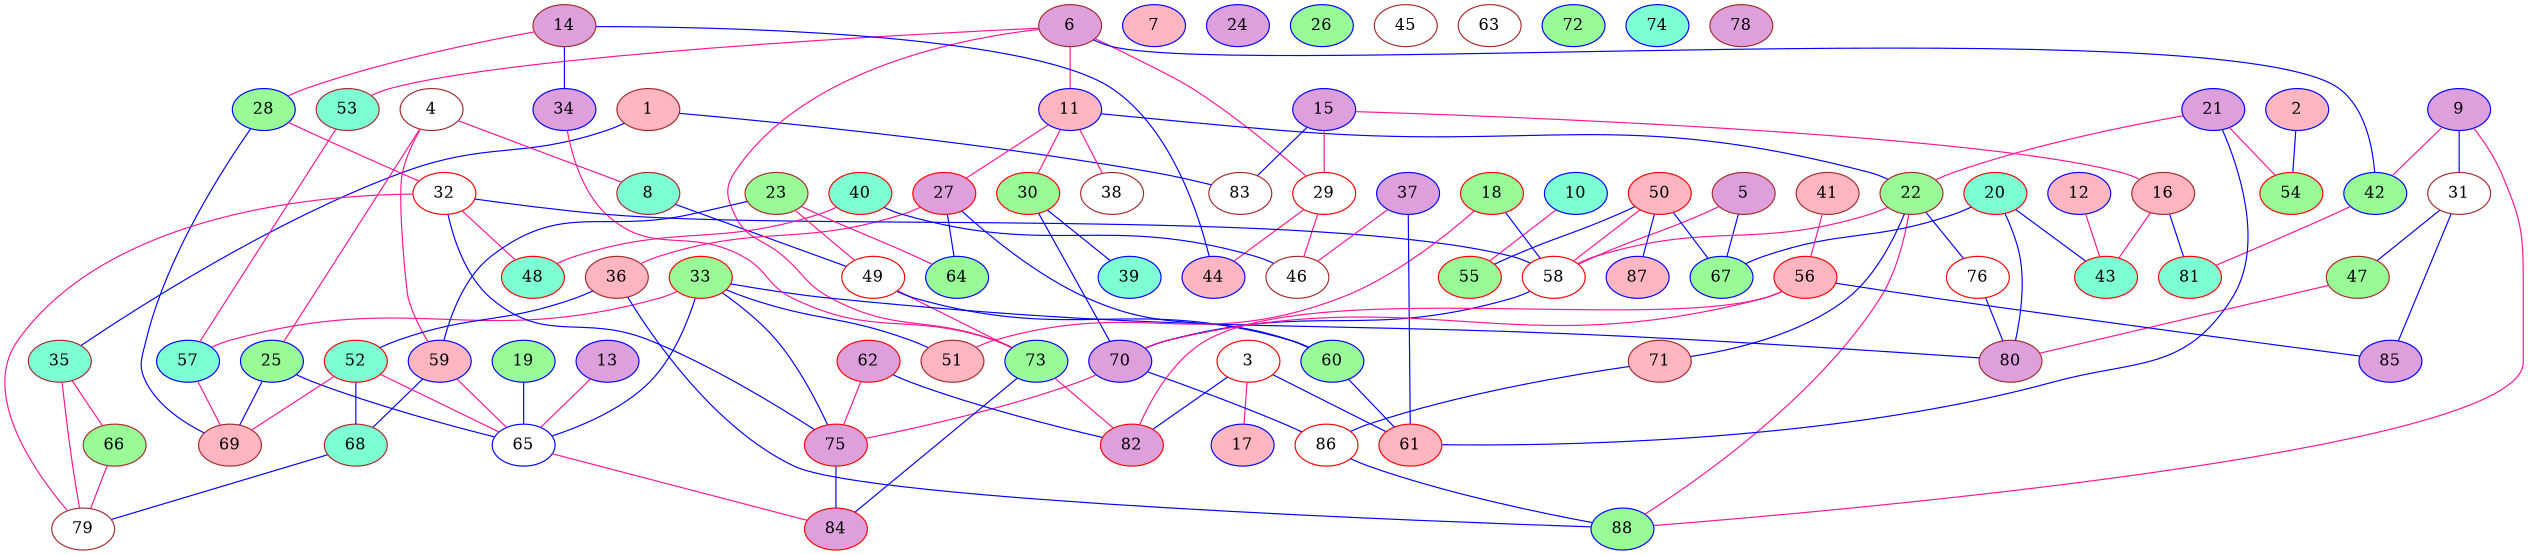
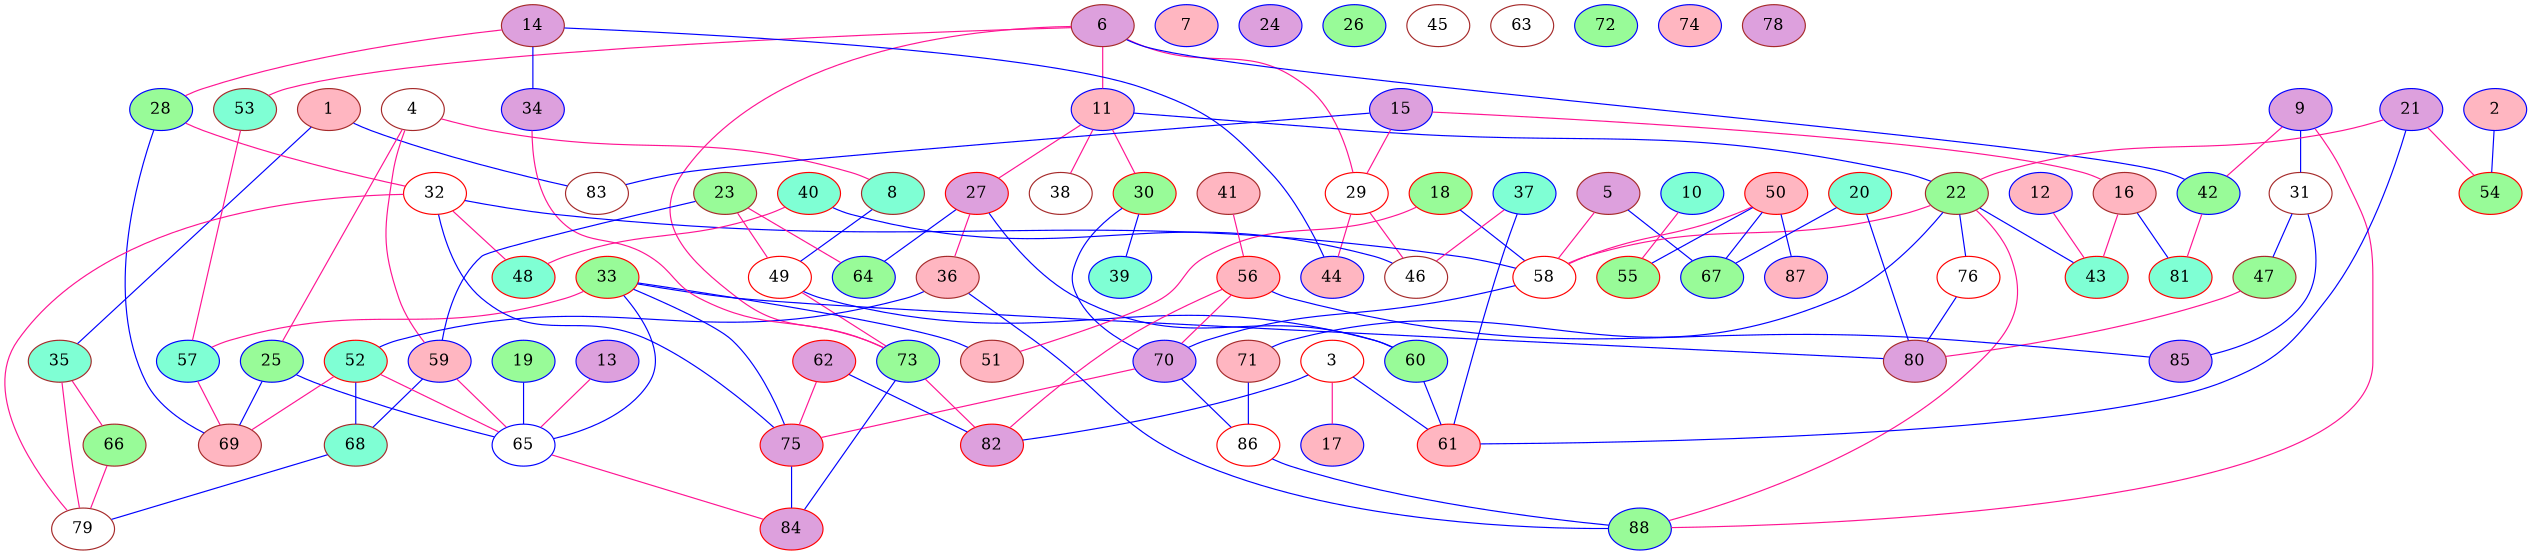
node "74": fillcolor aquamarine -> lightpink
node "37": fillcolor plum -> aquamarine
edge "20" -- "43": now "22" -- "43"
